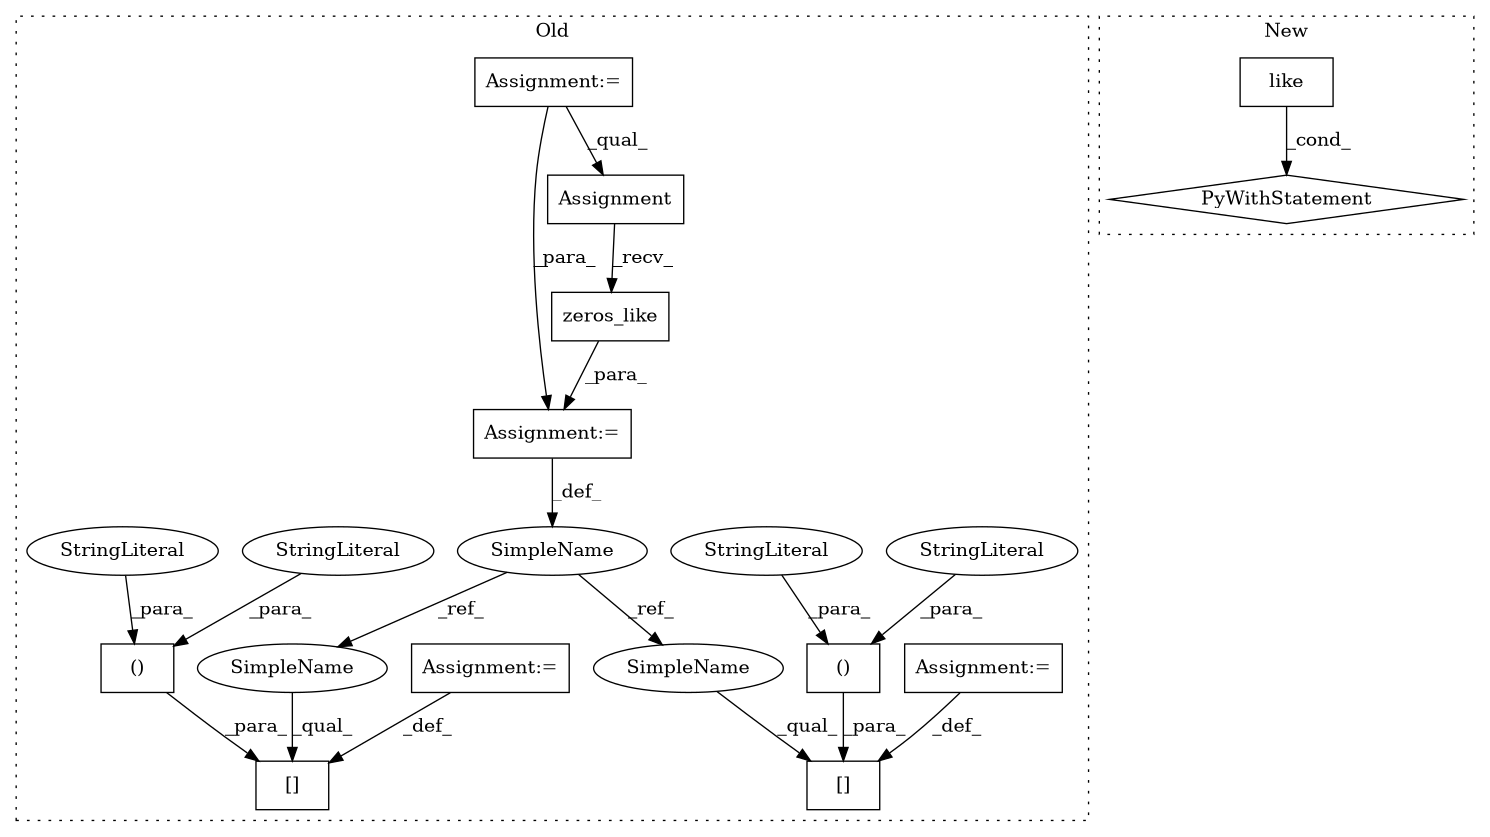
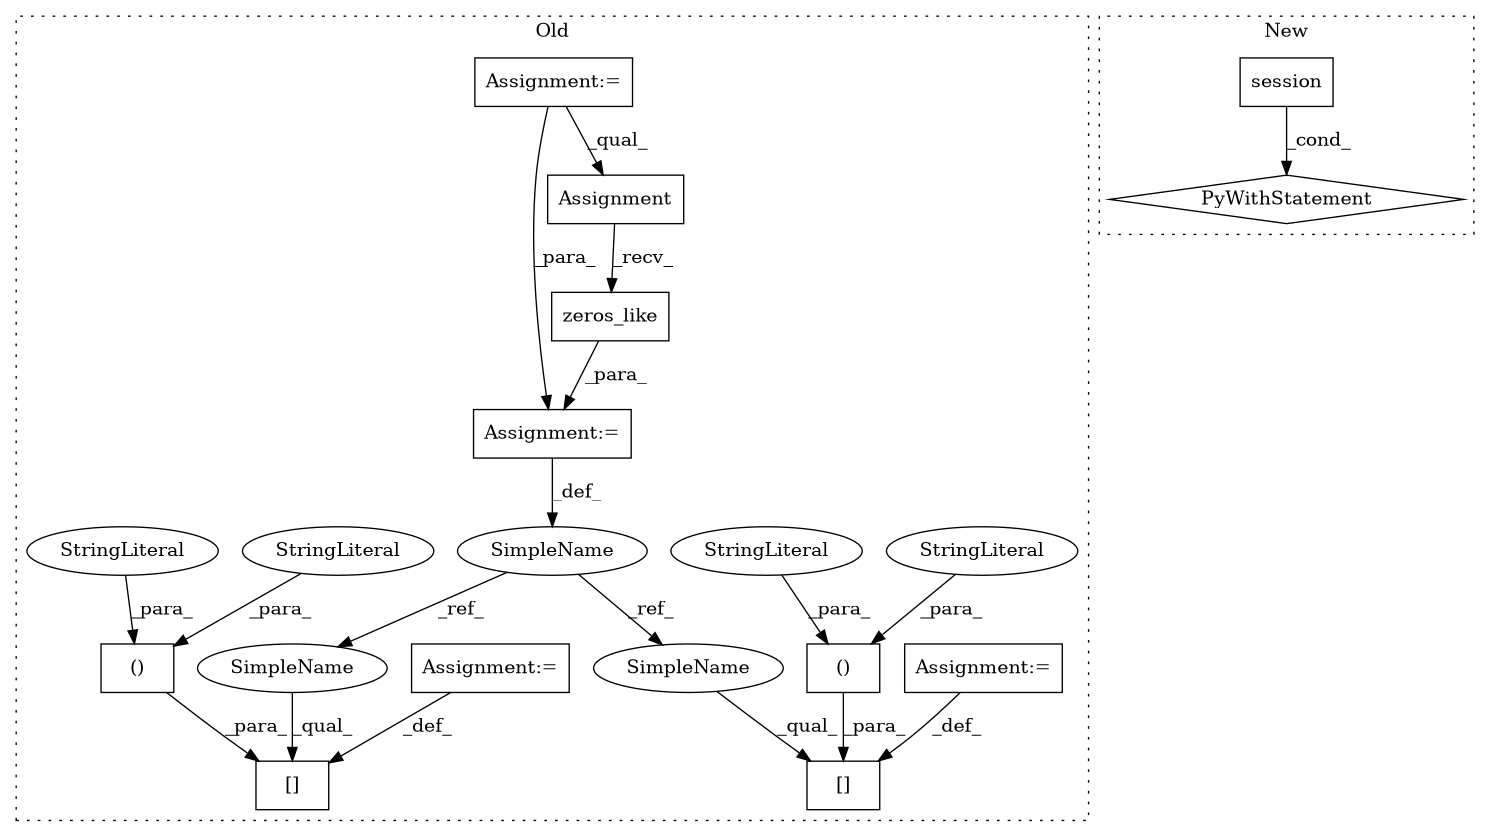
node "like": label "like" -> "session"
